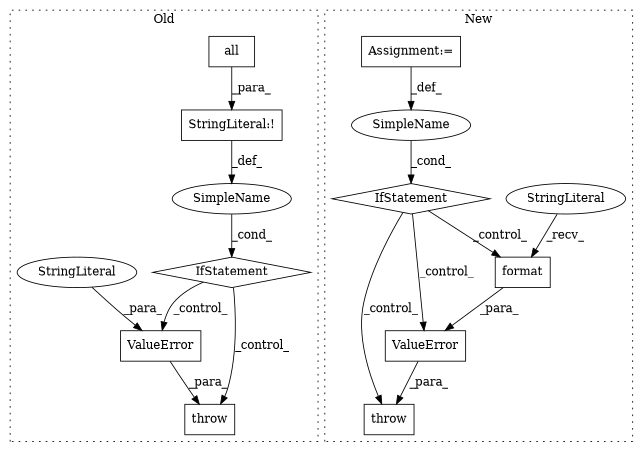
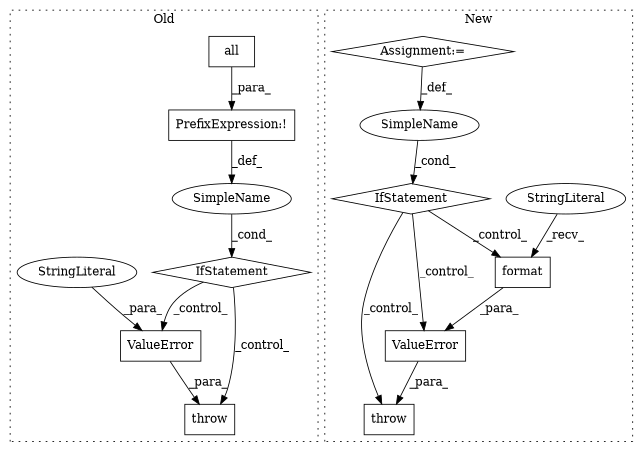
node "Assignment:=": shape box -> diamond
node "StringLiteral:!": label "StringLiteral:!" -> "PrefixExpression:!"
